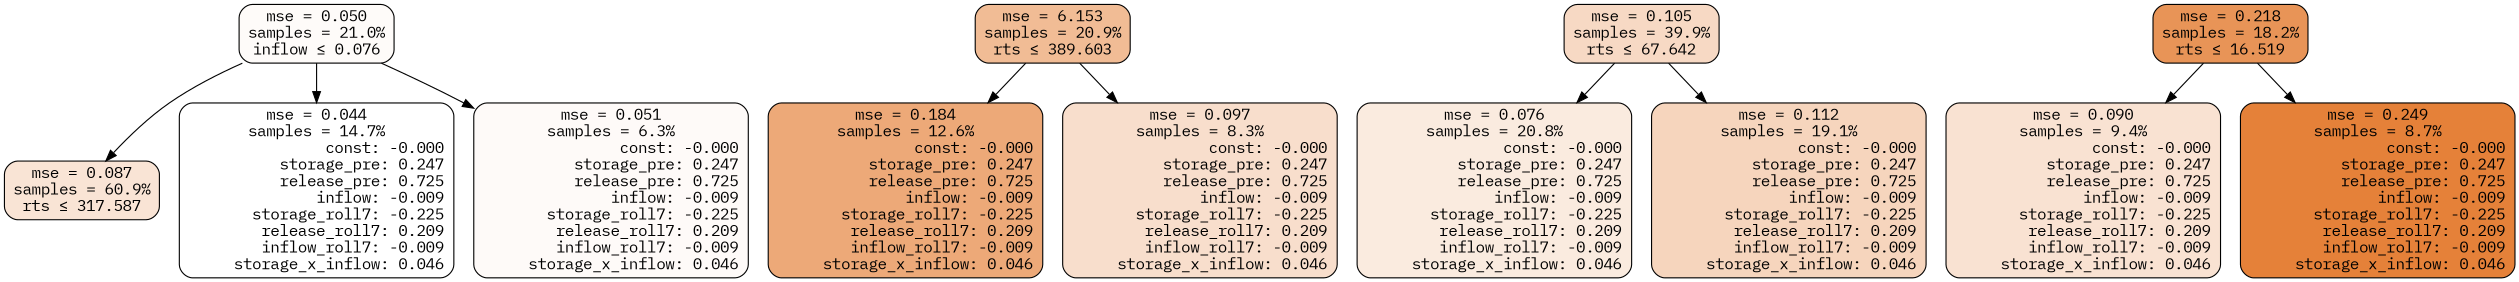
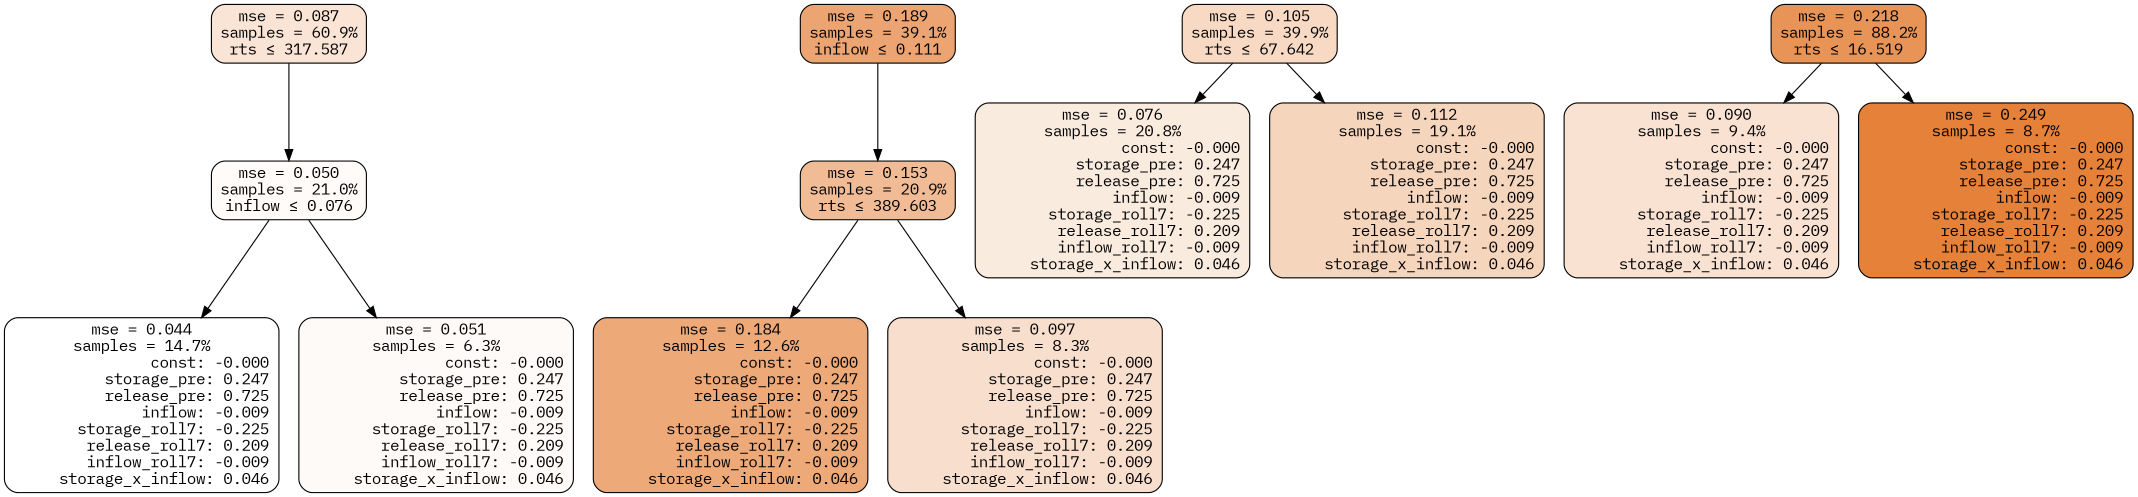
node "mse = 0.189 samples = 39.1% inflow ≤ 0.111": added
node "mse = 6.153 samples = 20.9% rts ≤ 389.603": label "mse = 6.153 samples = 20.9% rts ≤ 389.603" -> "mse = 0.153 samples = 20.9% rts ≤ 389.603"
node "mse = 0.218 samples = 18.2% rts ≤ 16.519": label "mse = 0.218 samples = 18.2% rts ≤ 16.519" -> "mse = 0.218 samples = 88.2% rts ≤ 16.519"
edge "mse = 0.050 samples = 21.0% inflow ≤ 0.076" -> "mse = 0.087 samples = 60.9% rts ≤ 317.587": reversed
